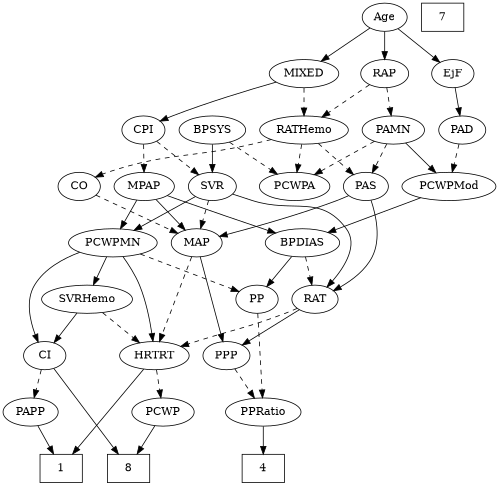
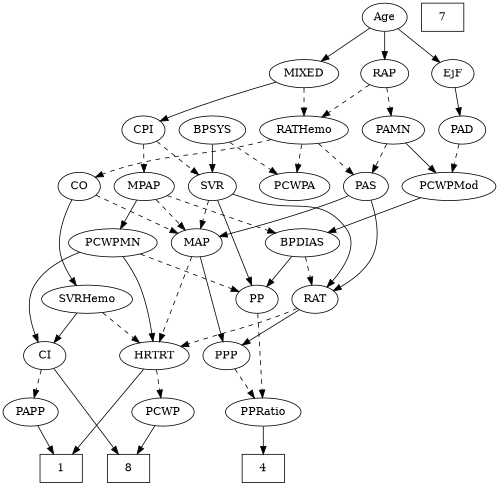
edge "PAMN" -> "PCWPA": removed
edge "MPAP" -> "MAP": style solid -> dashed
edge "SVR" -> "PCWPMN": now "SVR" -> "PP"
edge "MPAP" -> "BPDIAS": style solid -> dashed
edge "PCWPMN" -> "SVRHemo": now "CO" -> "SVRHemo"
